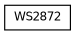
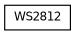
node "WS2872": label "WS2872" -> "WS2812"
